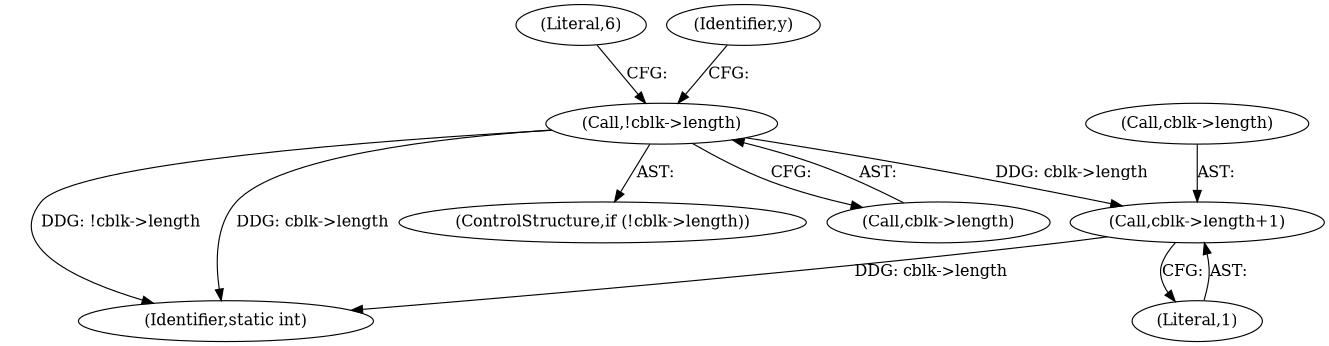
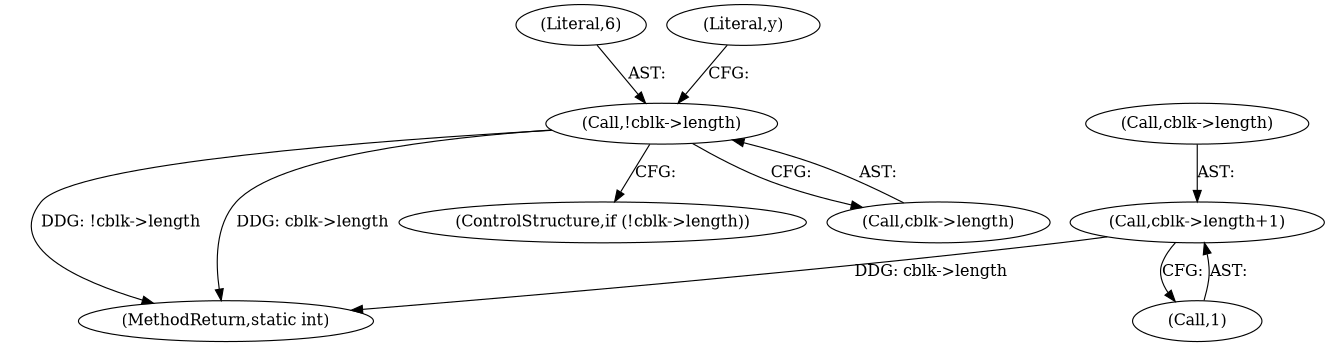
node "(Identifier,y)": label "(Identifier,y)" -> "(Literal,y)"
edge "(Literal,6)" -> "(Call,!cblk->length)": label "CFG: " -> "AST: "
edge "(Call,!cblk->length)" -> "(Call,cblk->length+1)": removed, label "DDG: cblk->length"
edge "(Call,!cblk->length)" -> "(ControlStructure,if (!cblk->length))": label "AST: " -> "CFG: "
node "(Identifier,static int)": label "(Identifier,static int)" -> "(MethodReturn,static int)"
node "(Literal,1)": label "(Literal,1)" -> "(Call,1)"
